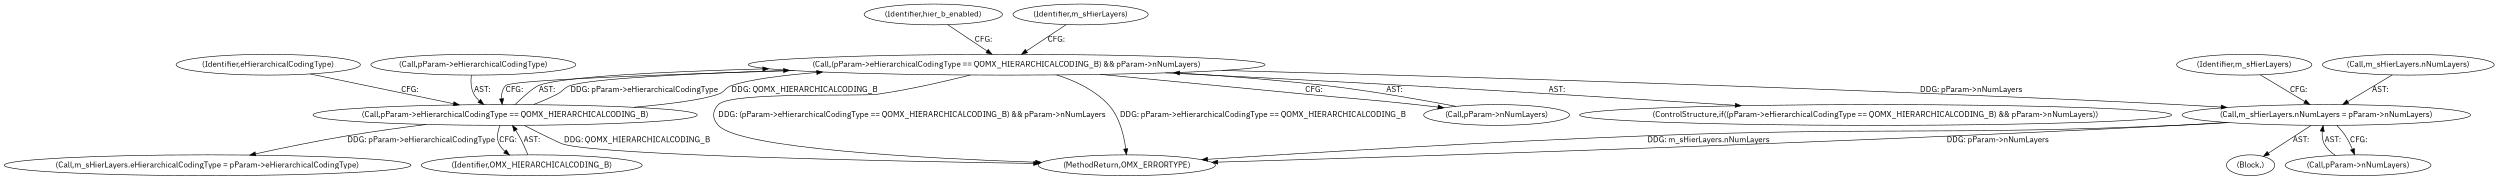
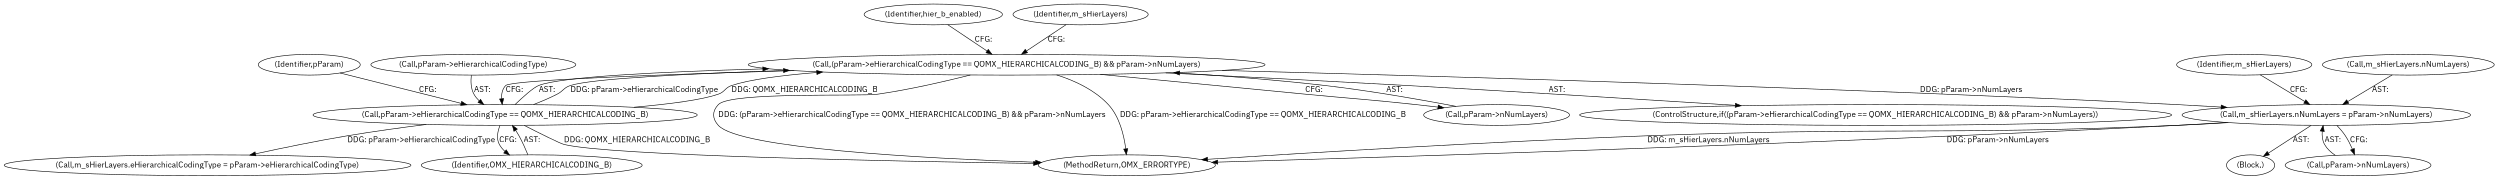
node "(Identifier,eHierarchicalCodingType)": label "(Identifier,eHierarchicalCodingType)" -> "(Identifier,pParam)"
